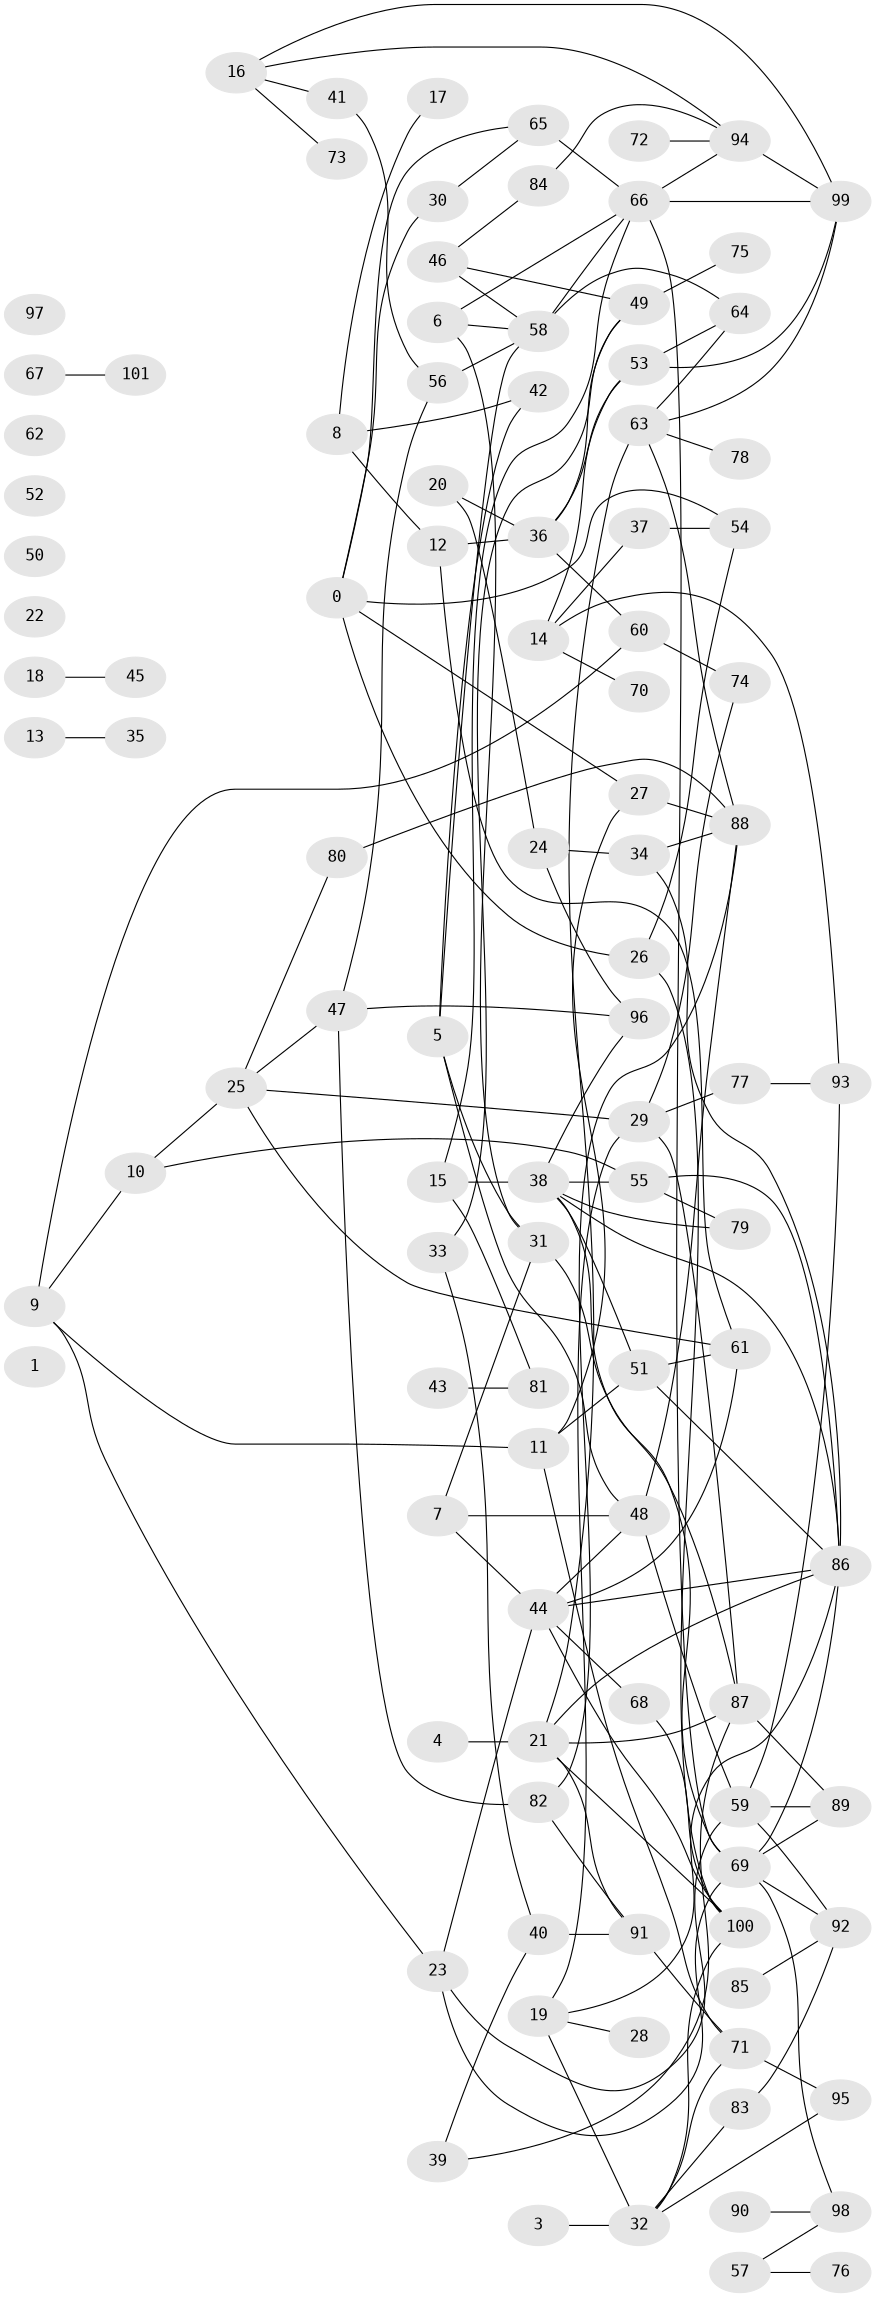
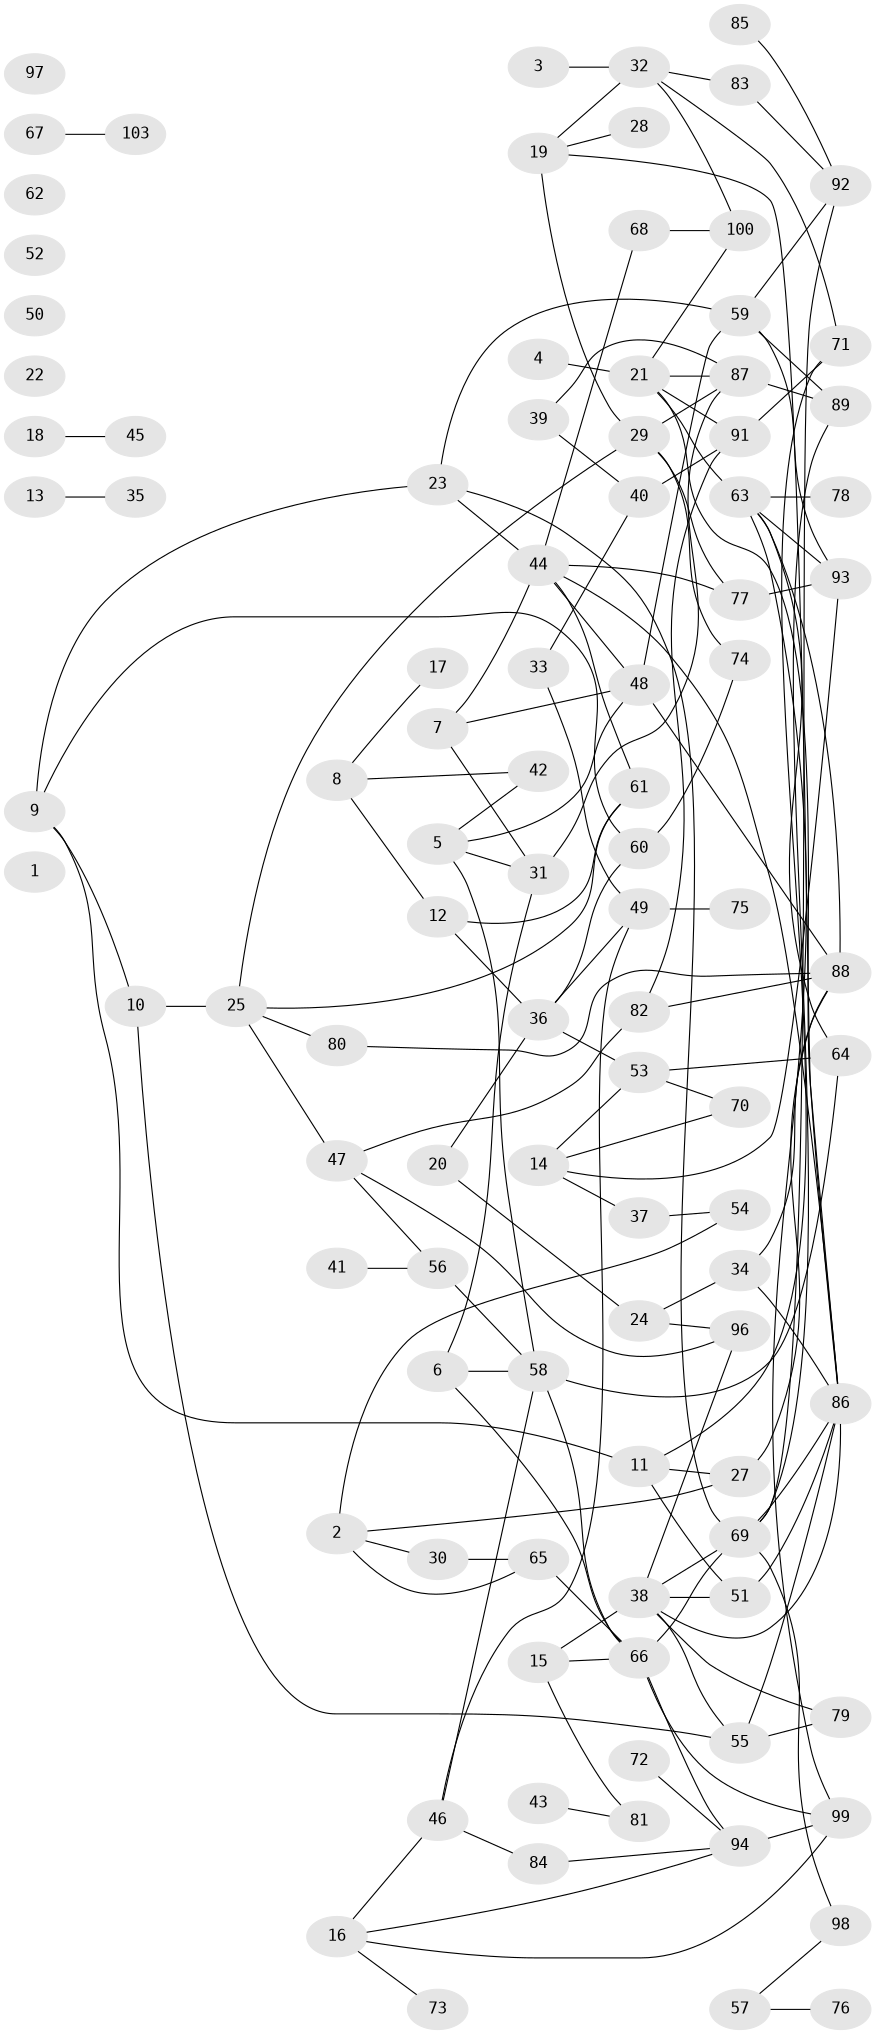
edge "16" -- "41": now "16" -- "46"
edge "99" -- "53": now "70" -- "53"
node "101": label "101" -> "103"
edge "63" -- "93": added
node "0": label "0" -> "2"
node "26": removed
edge "61" -- "51": removed
edge "44" -- "100": now "44" -- "77"
node "95": removed
node "90": removed
